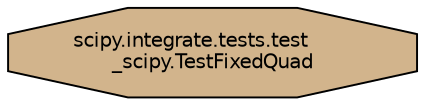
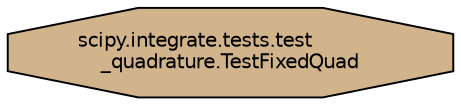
node "scipy.integrate.tests.test _scipy.TestFixedQuad": label "scipy.integrate.tests.test _scipy.TestFixedQuad" -> "scipy.integrate.tests.test _quadrature.TestFixedQuad"
